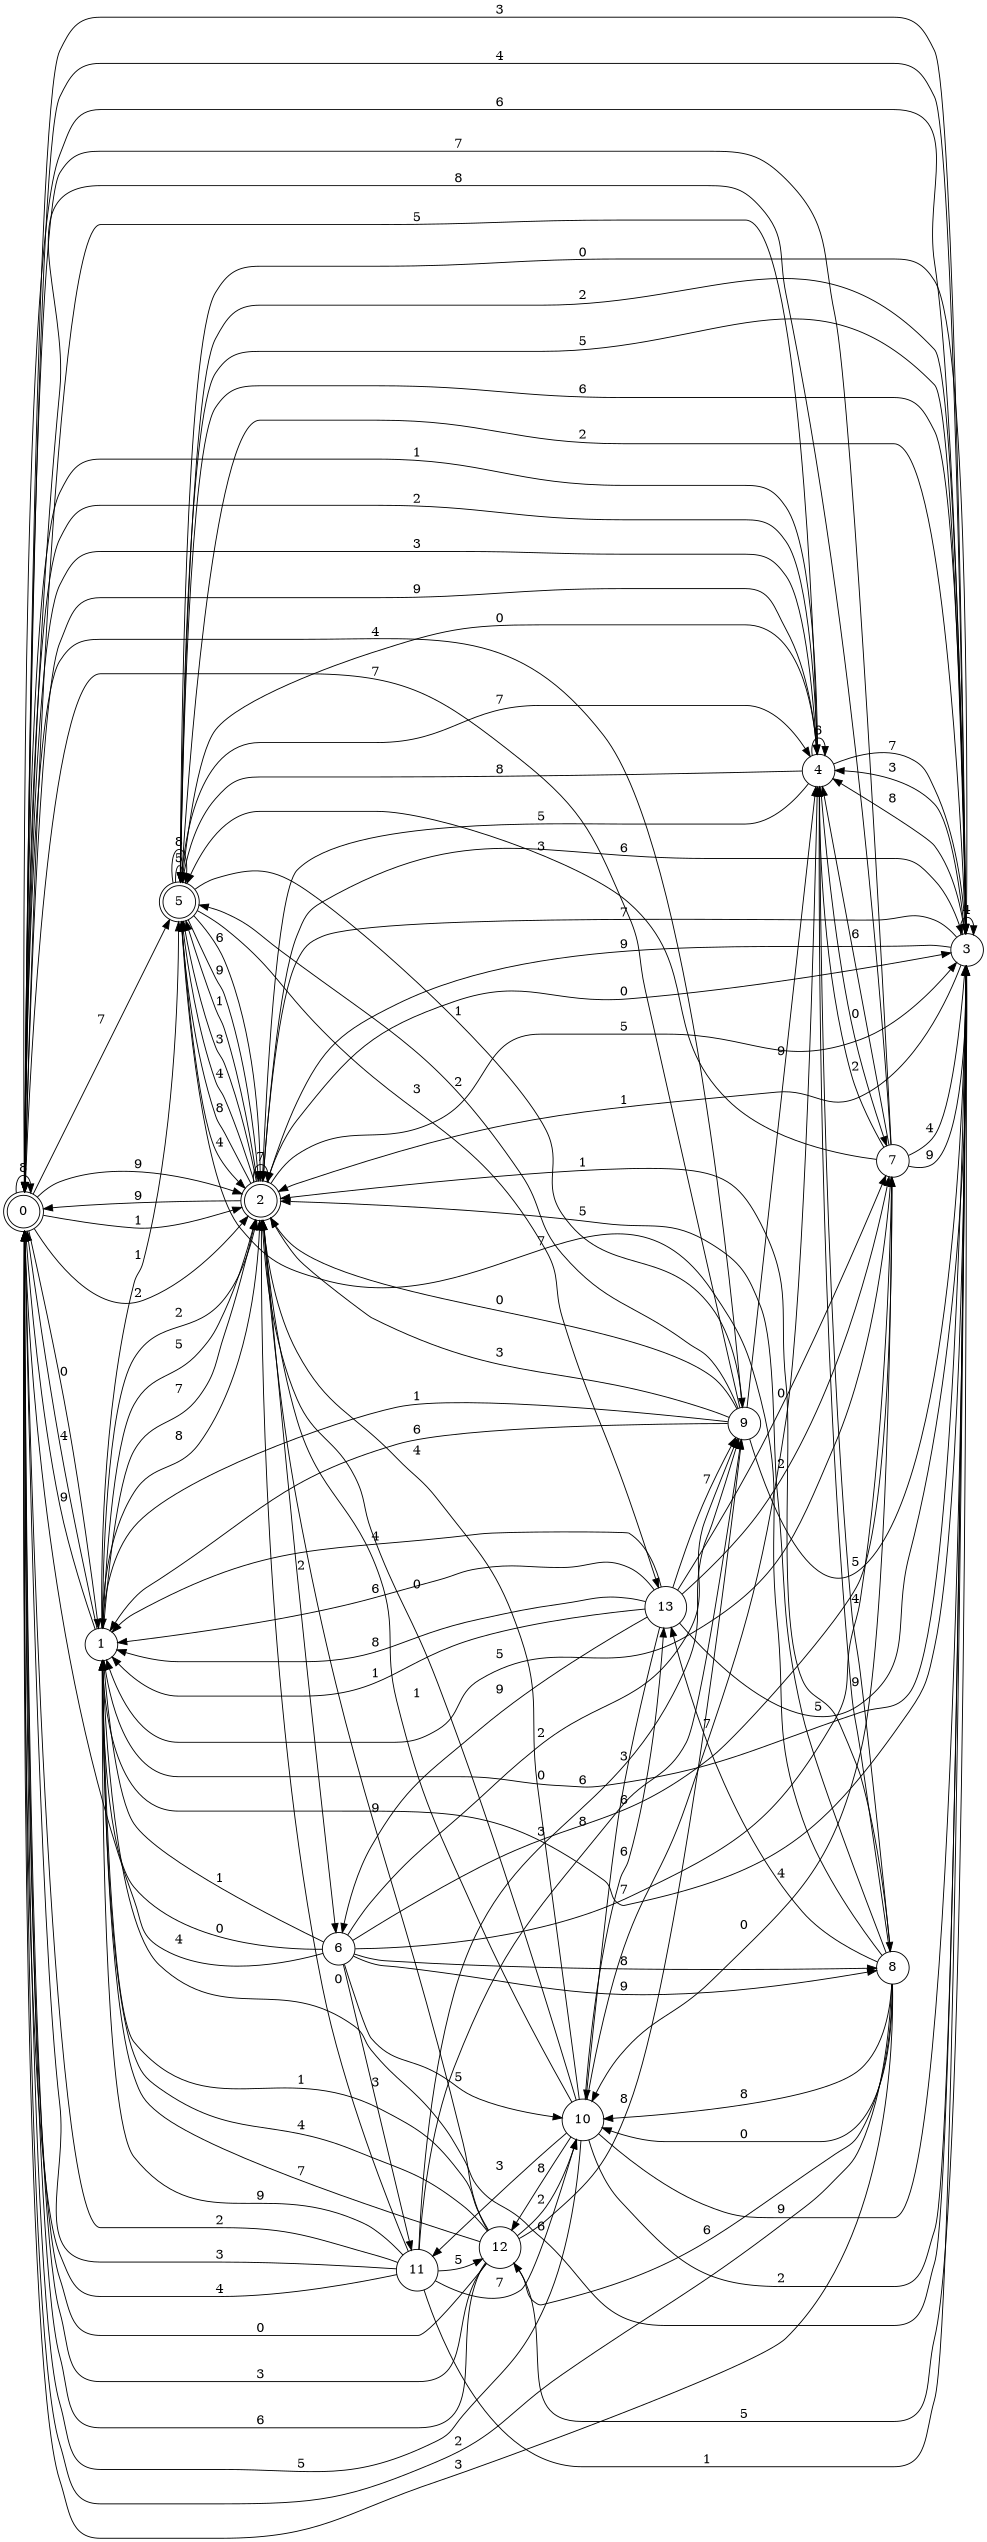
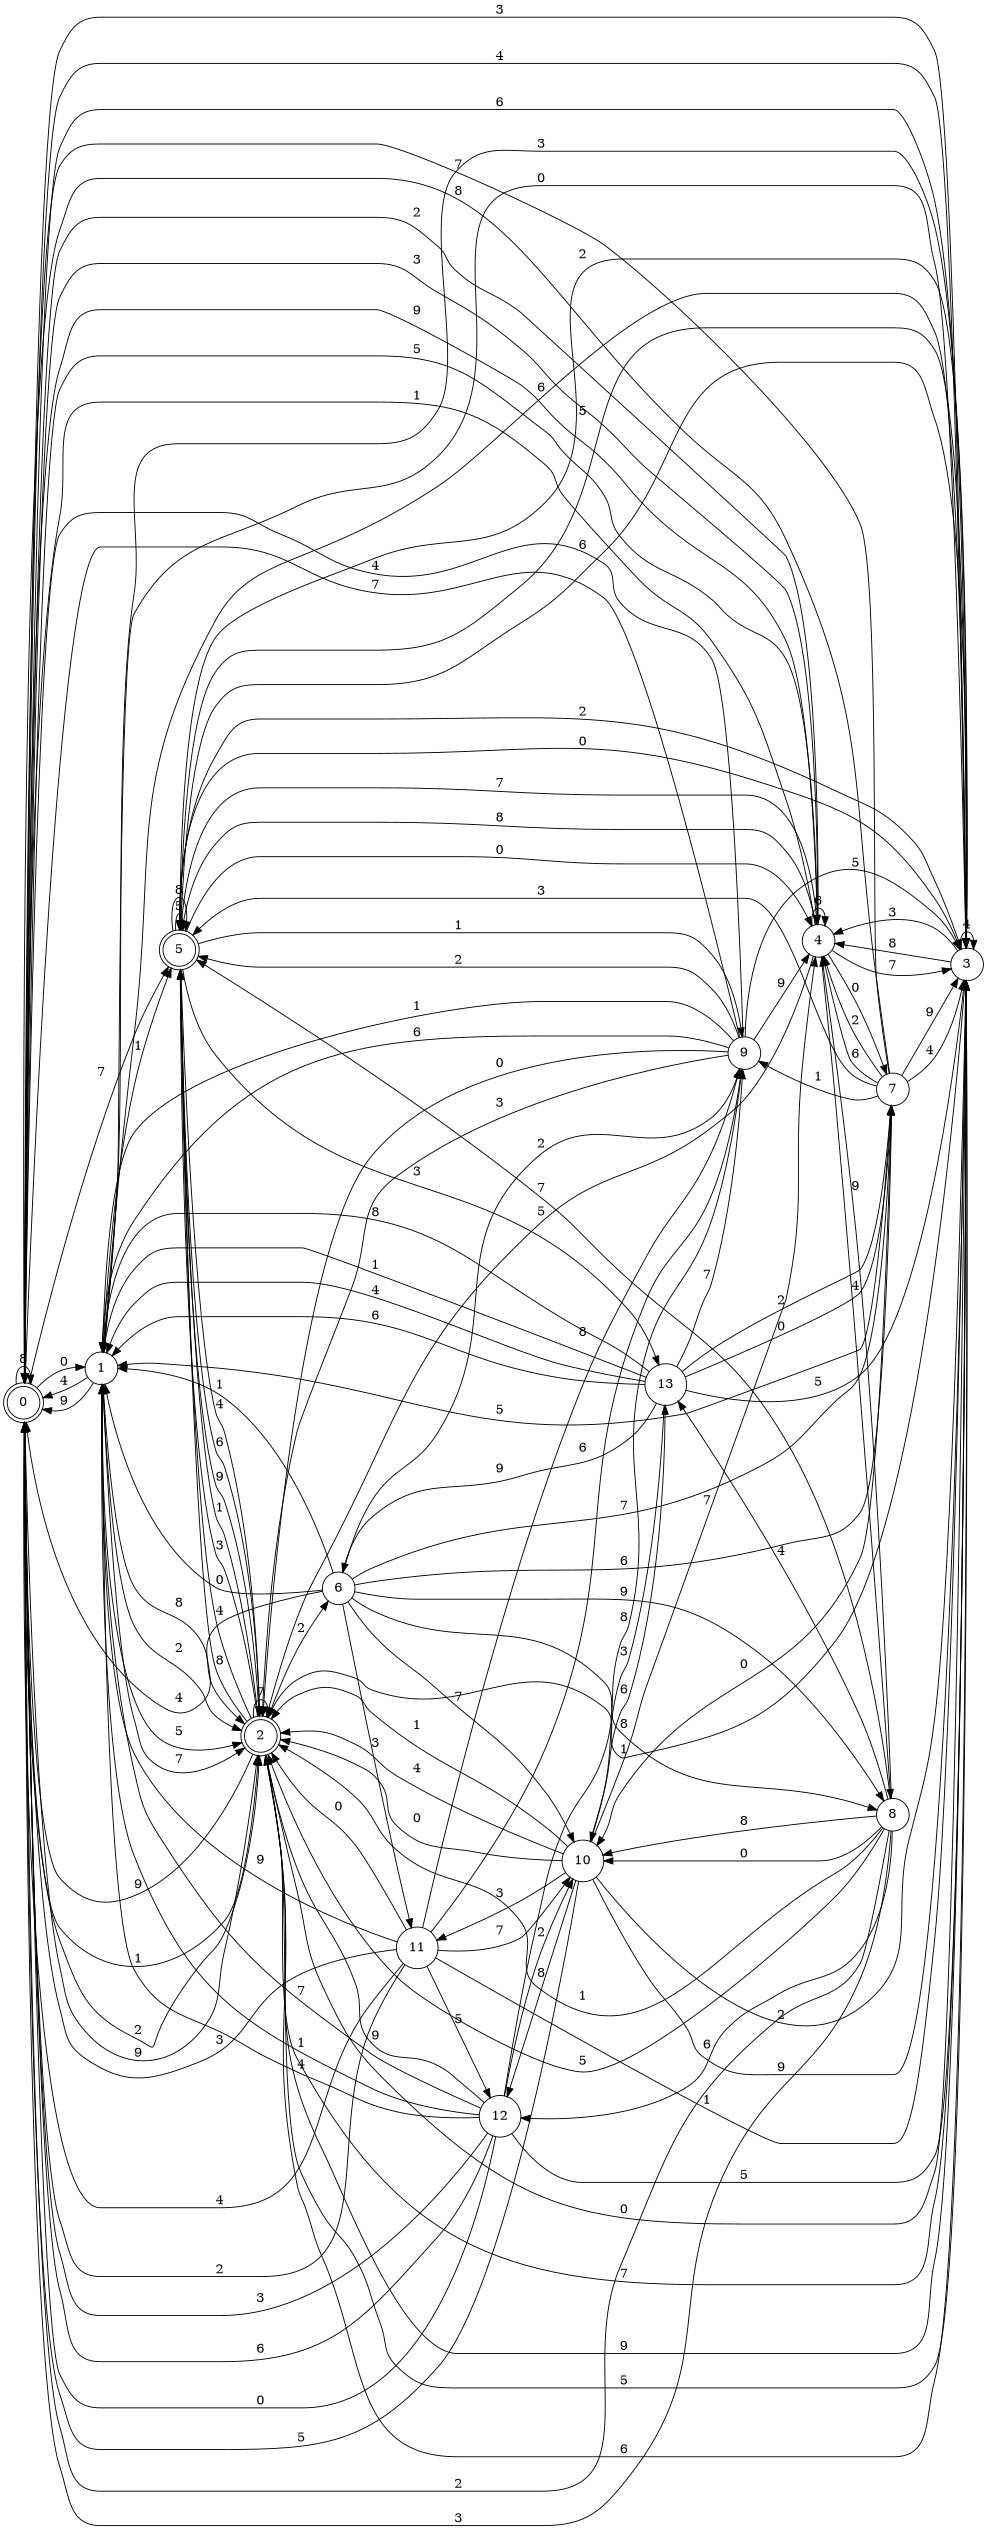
edge "7" -> "9": added, label "1"
edge "6" -> "10": label "5" -> "7"
